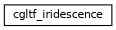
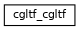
node "cgltf_iridescence": label "cgltf_iridescence" -> "cgltf_cgltf"
